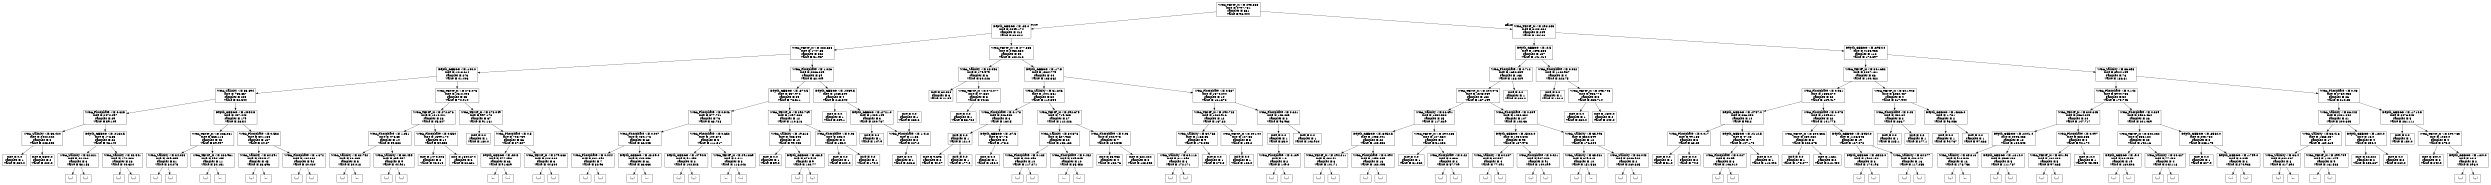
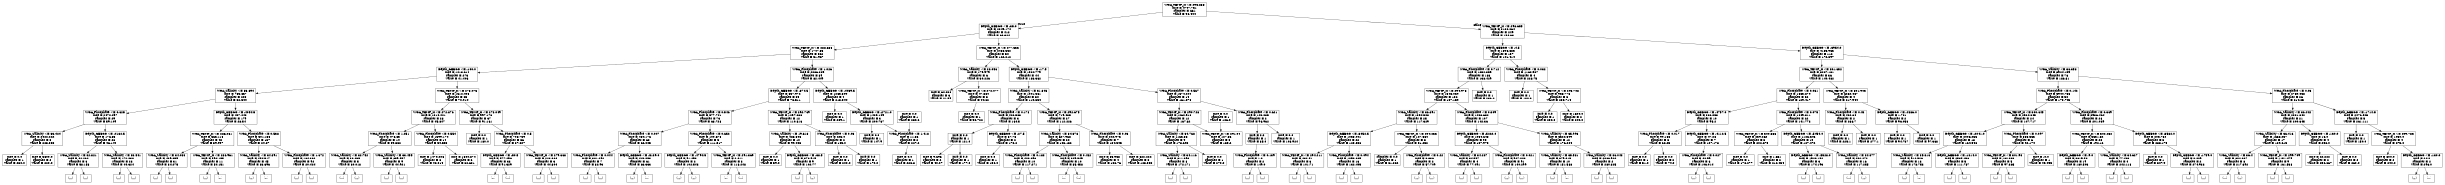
edge "WOA_TEMP_K <= 291.04 mse = 127.36 samples = 3 value = 135.2" -> "mse = 0.0 samples = 1 value = 126.0": reversed
node "mse = 0.0 samples = 1 value = 31.882": label "mse = 0.0 samples = 1 value = 31.882" -> "samples = 0.0 samples = 1 value = 31.882"
node "mse = 0.0 samples = 1 value = 116.492": removed
